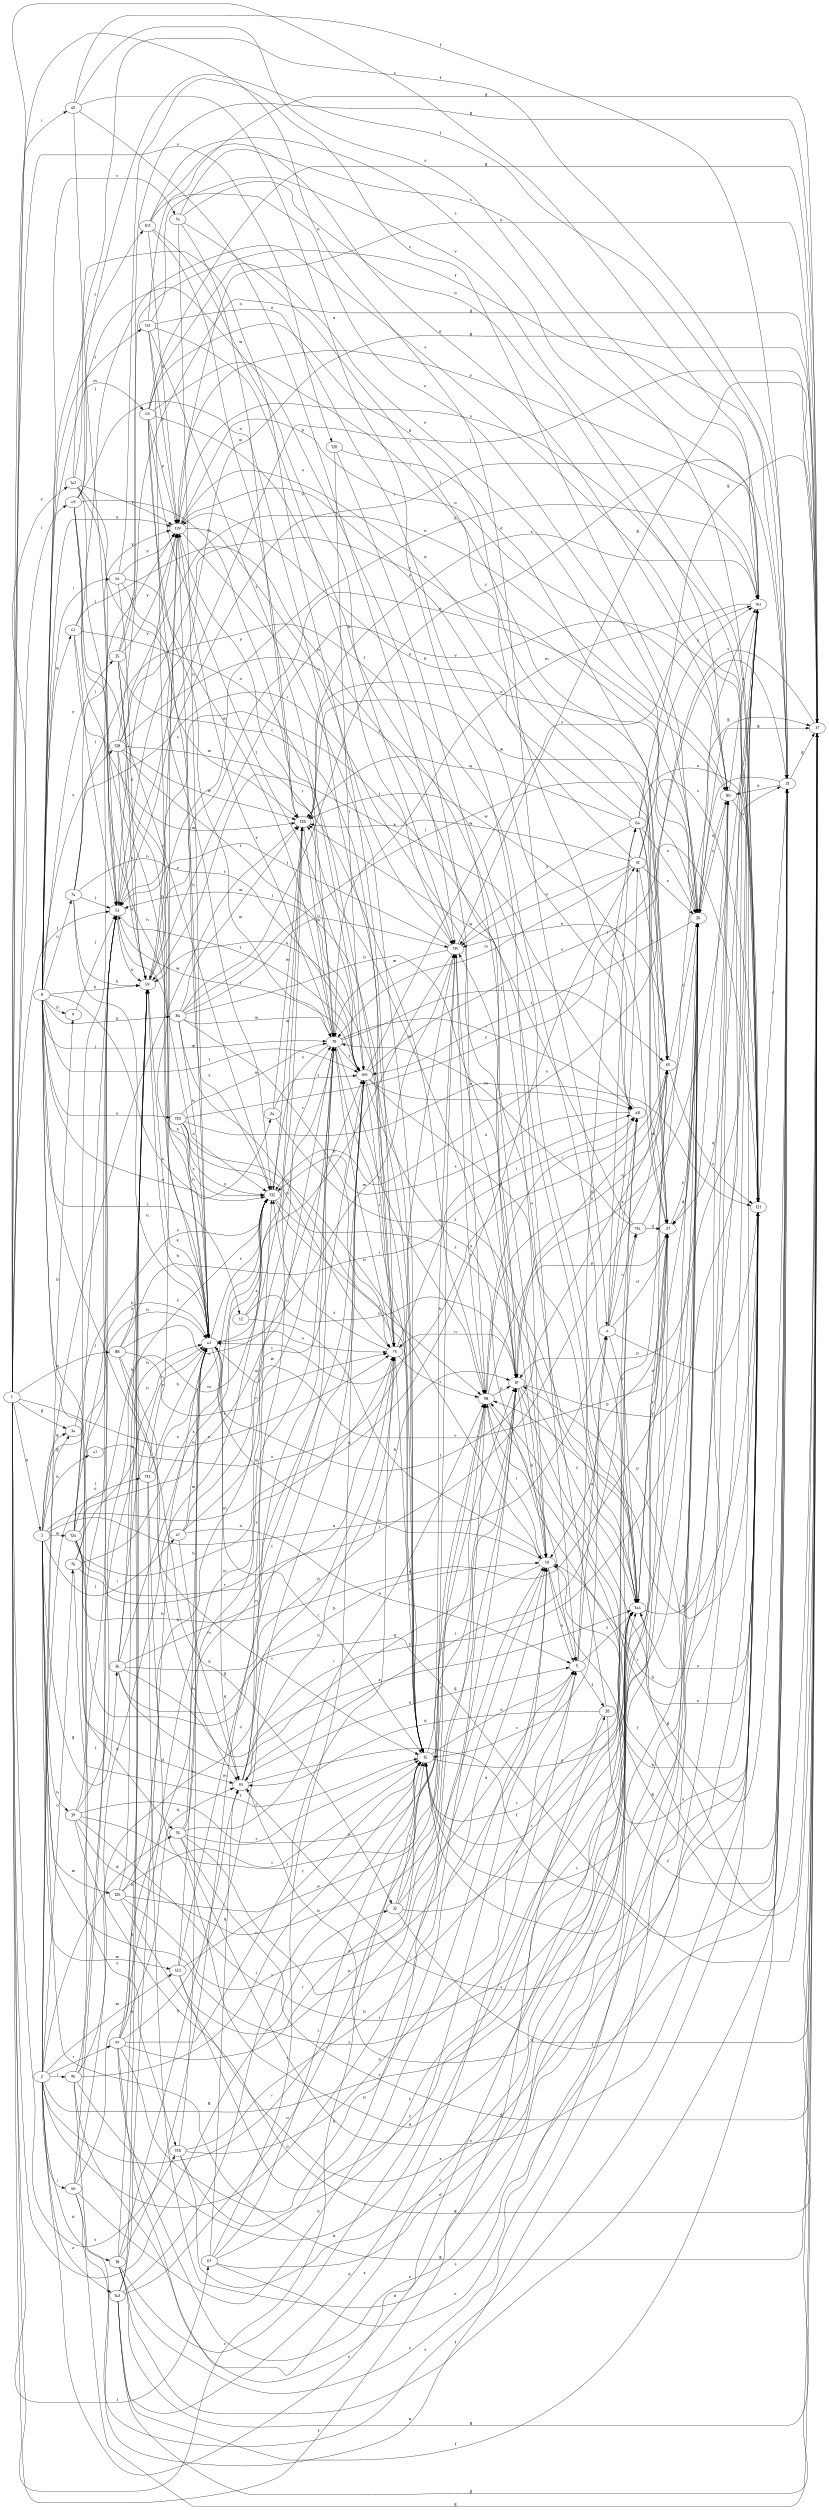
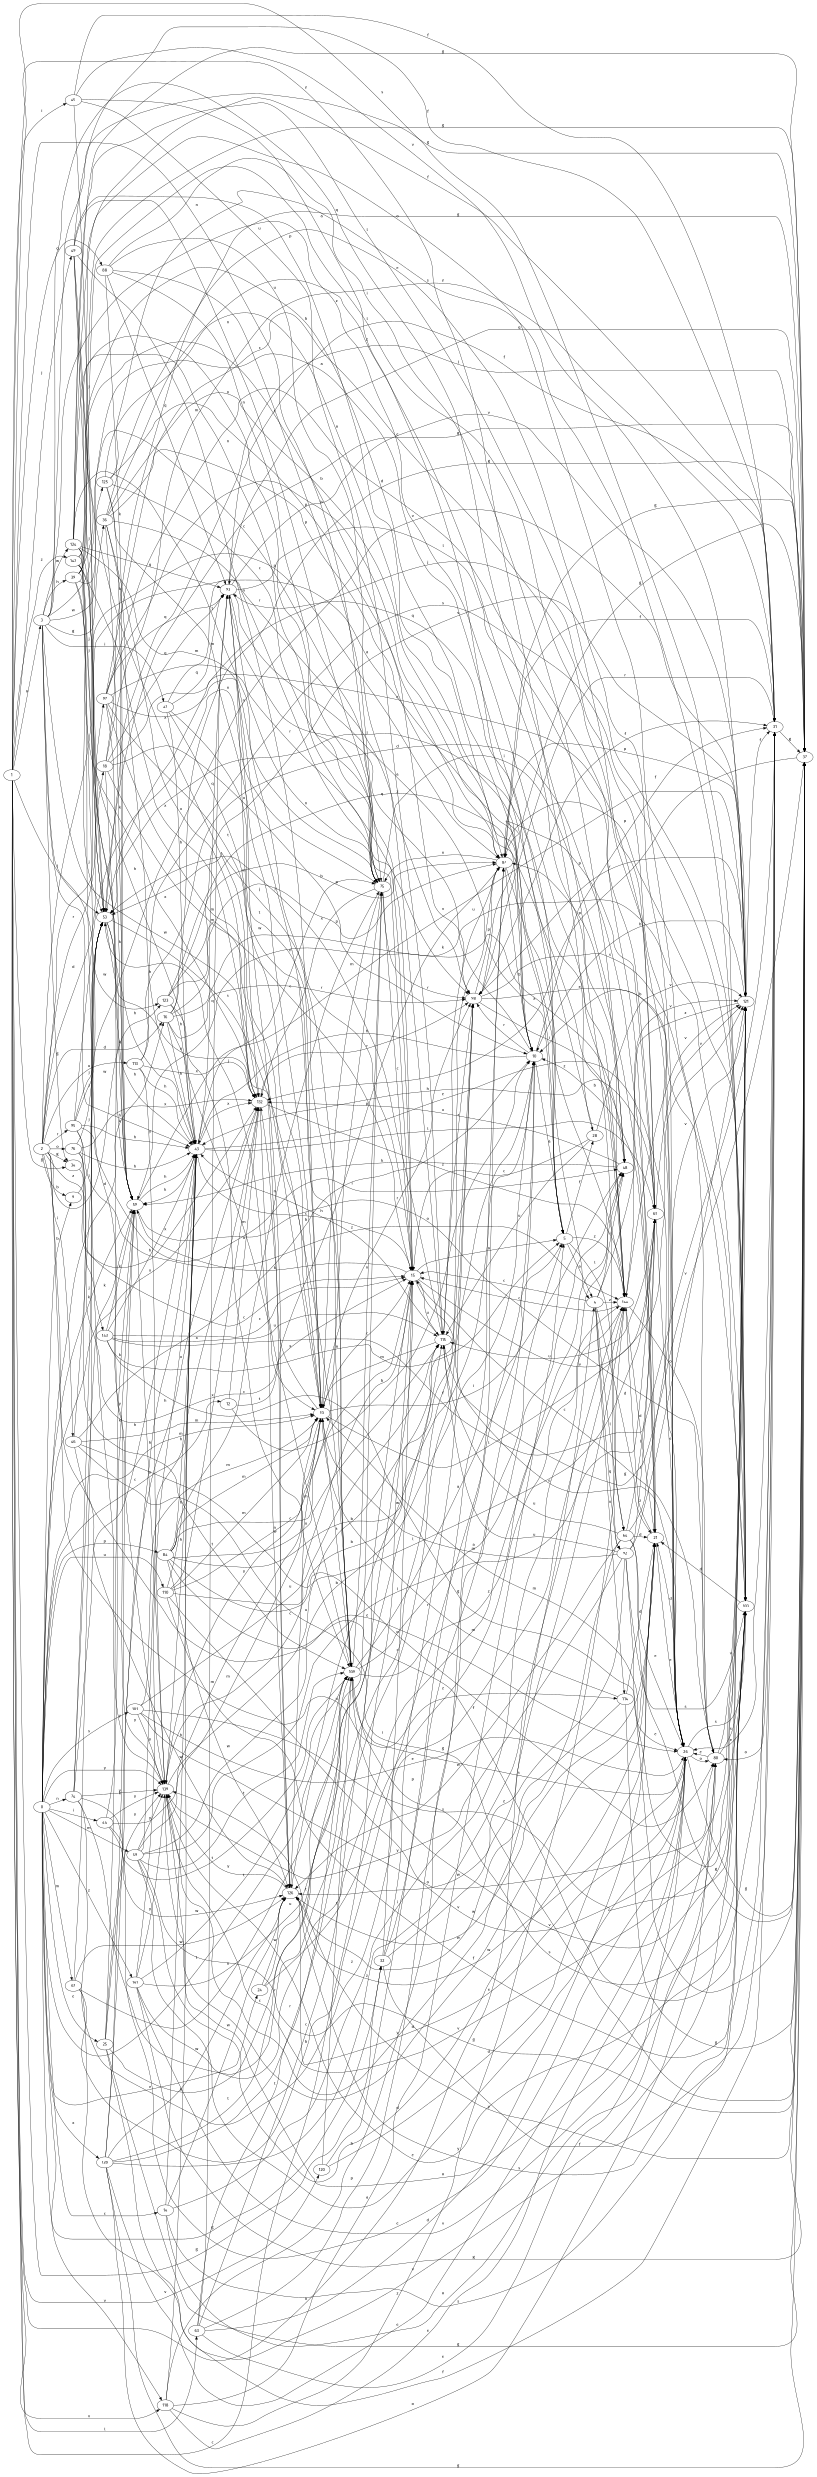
node "42": removed
